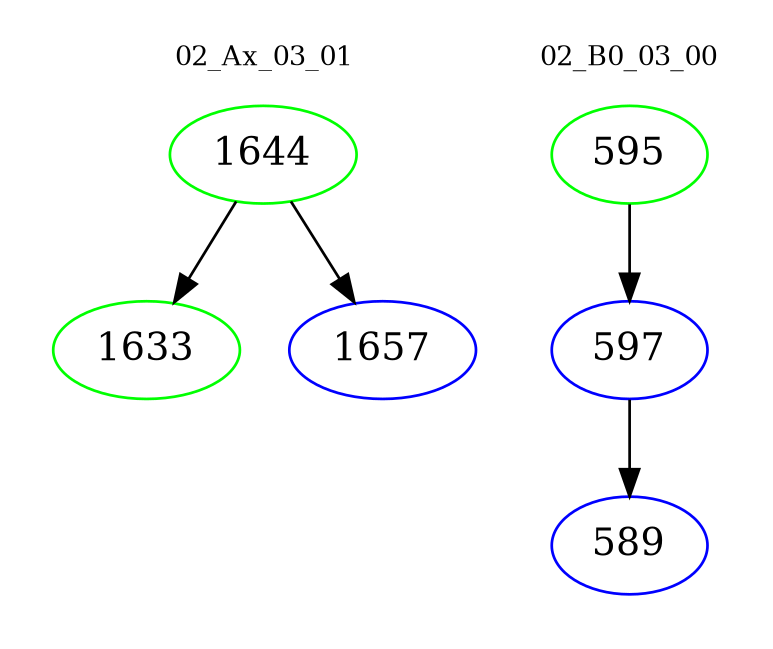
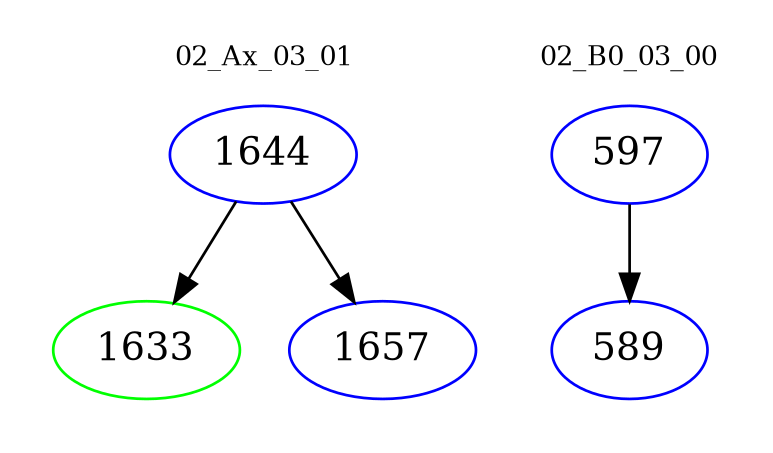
node "1644": color green -> blue
node "595": removed
